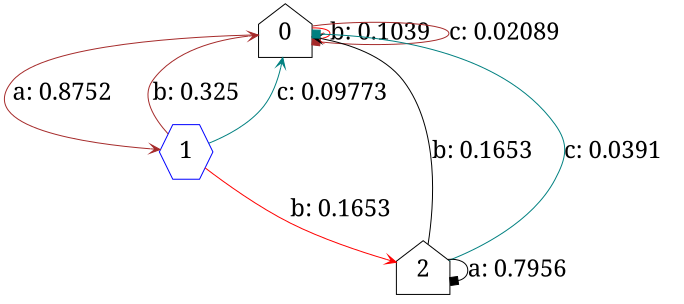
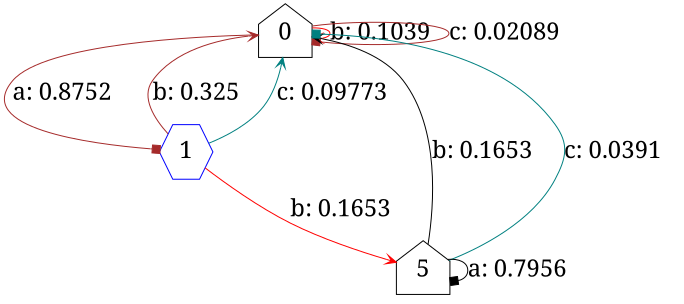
edge "0" -> "1": arrowhead vee -> box
node "2": label "2" -> "5"
